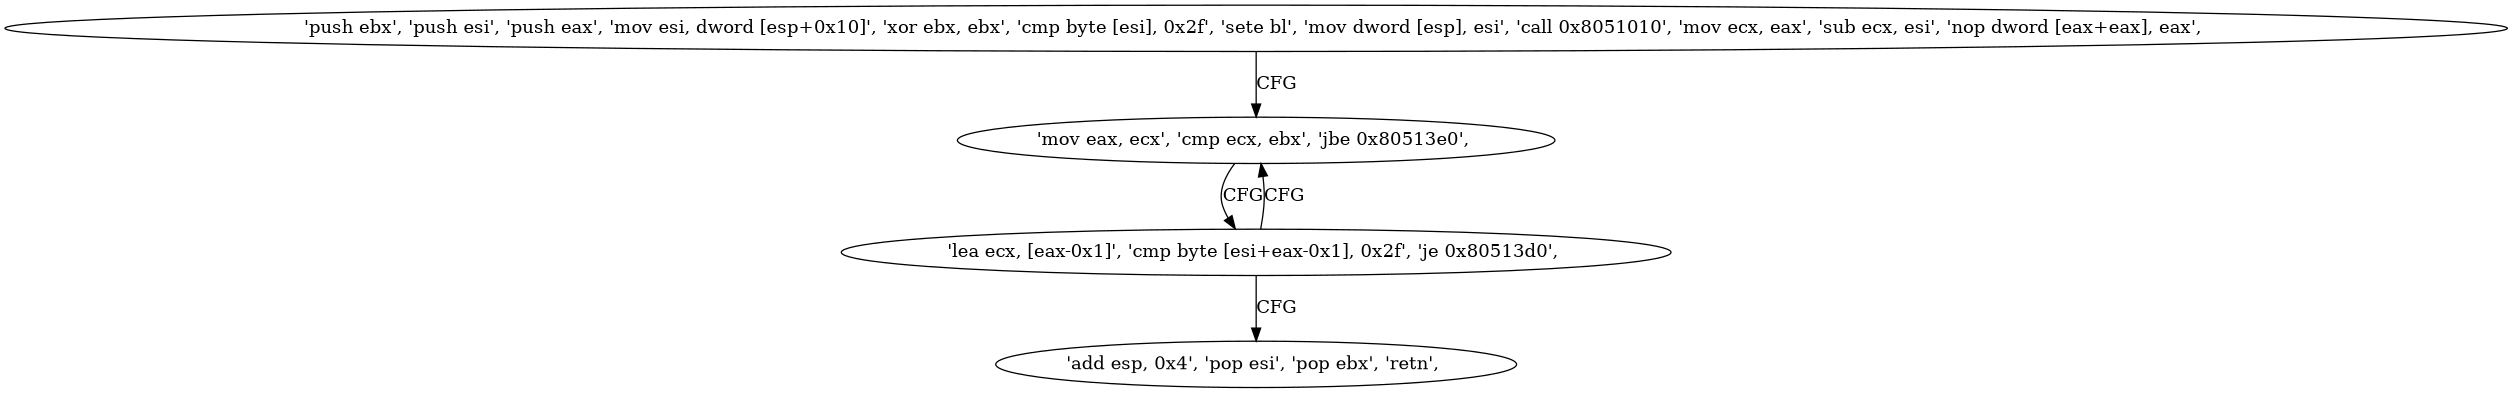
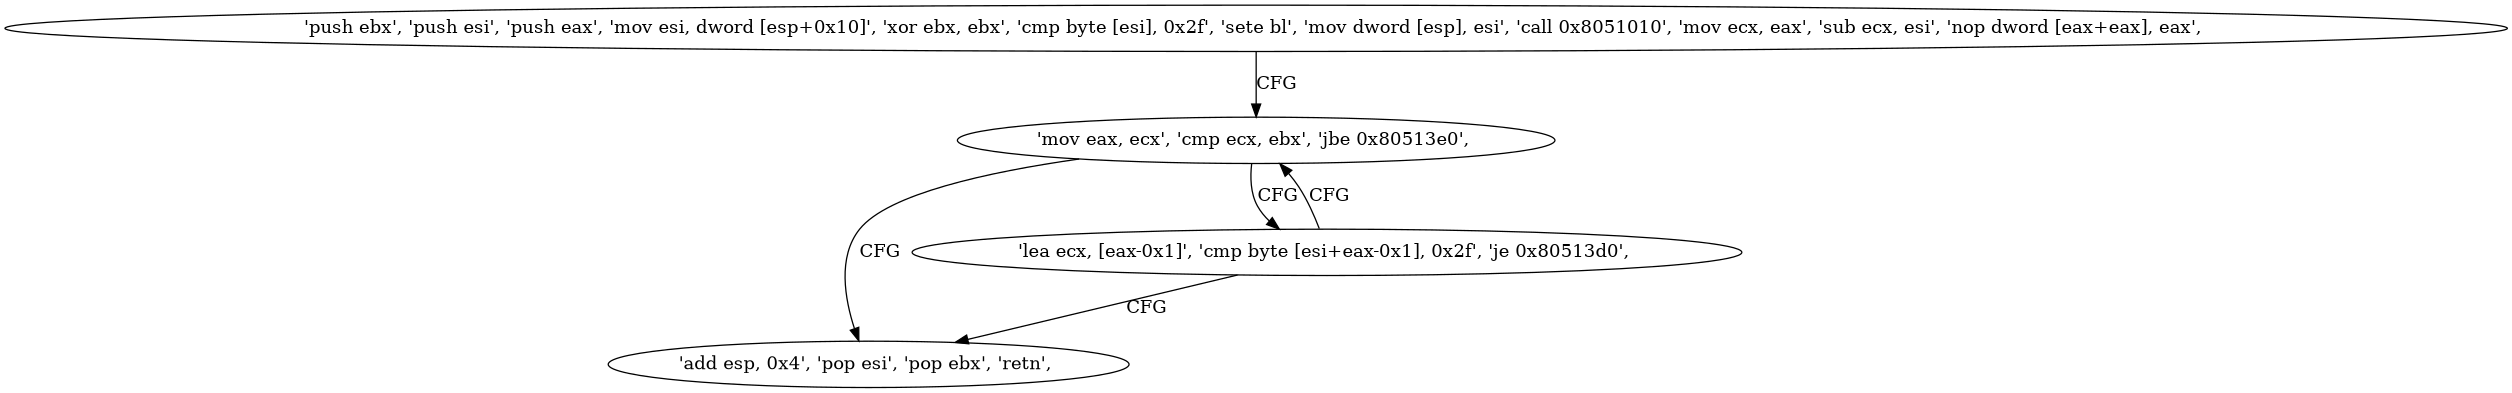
edge "'mov eax, ecx', 'cmp ecx, ebx', 'jbe 0x80513e0'," -> "'add esp, 0x4', 'pop esi', 'pop ebx', 'retn',": added, label "CFG"
